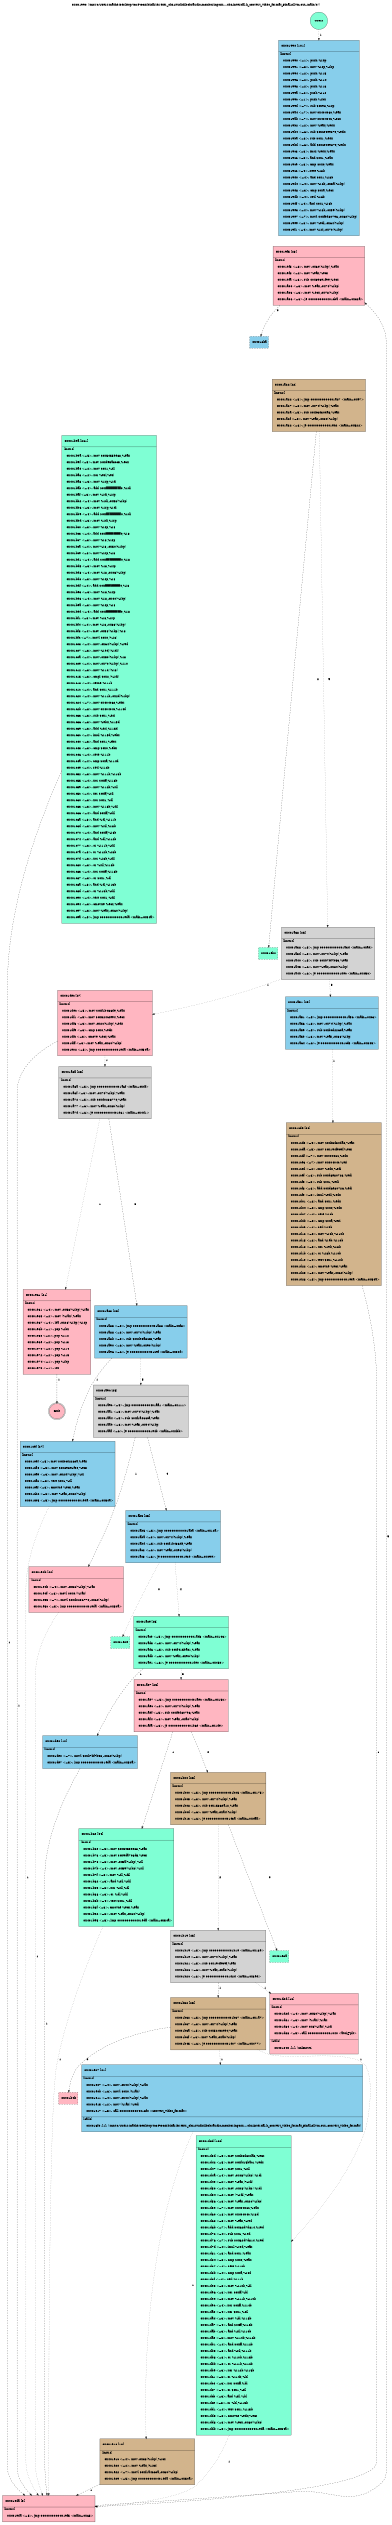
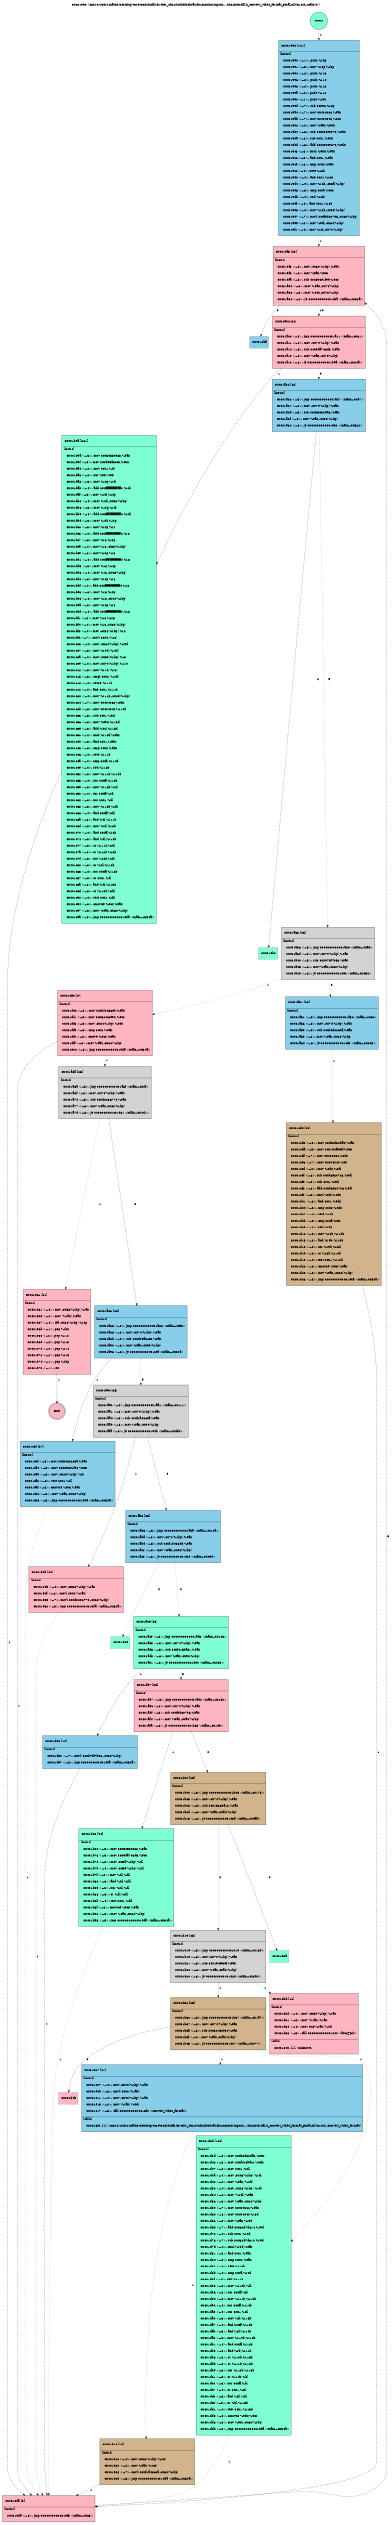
edge "0x401990 [101]" -> "0x4019f5 [23]": added, label "1"
node "0x401a0c [22]": added
node "0x401a22 [22]": fillcolor tan -> skyblue
